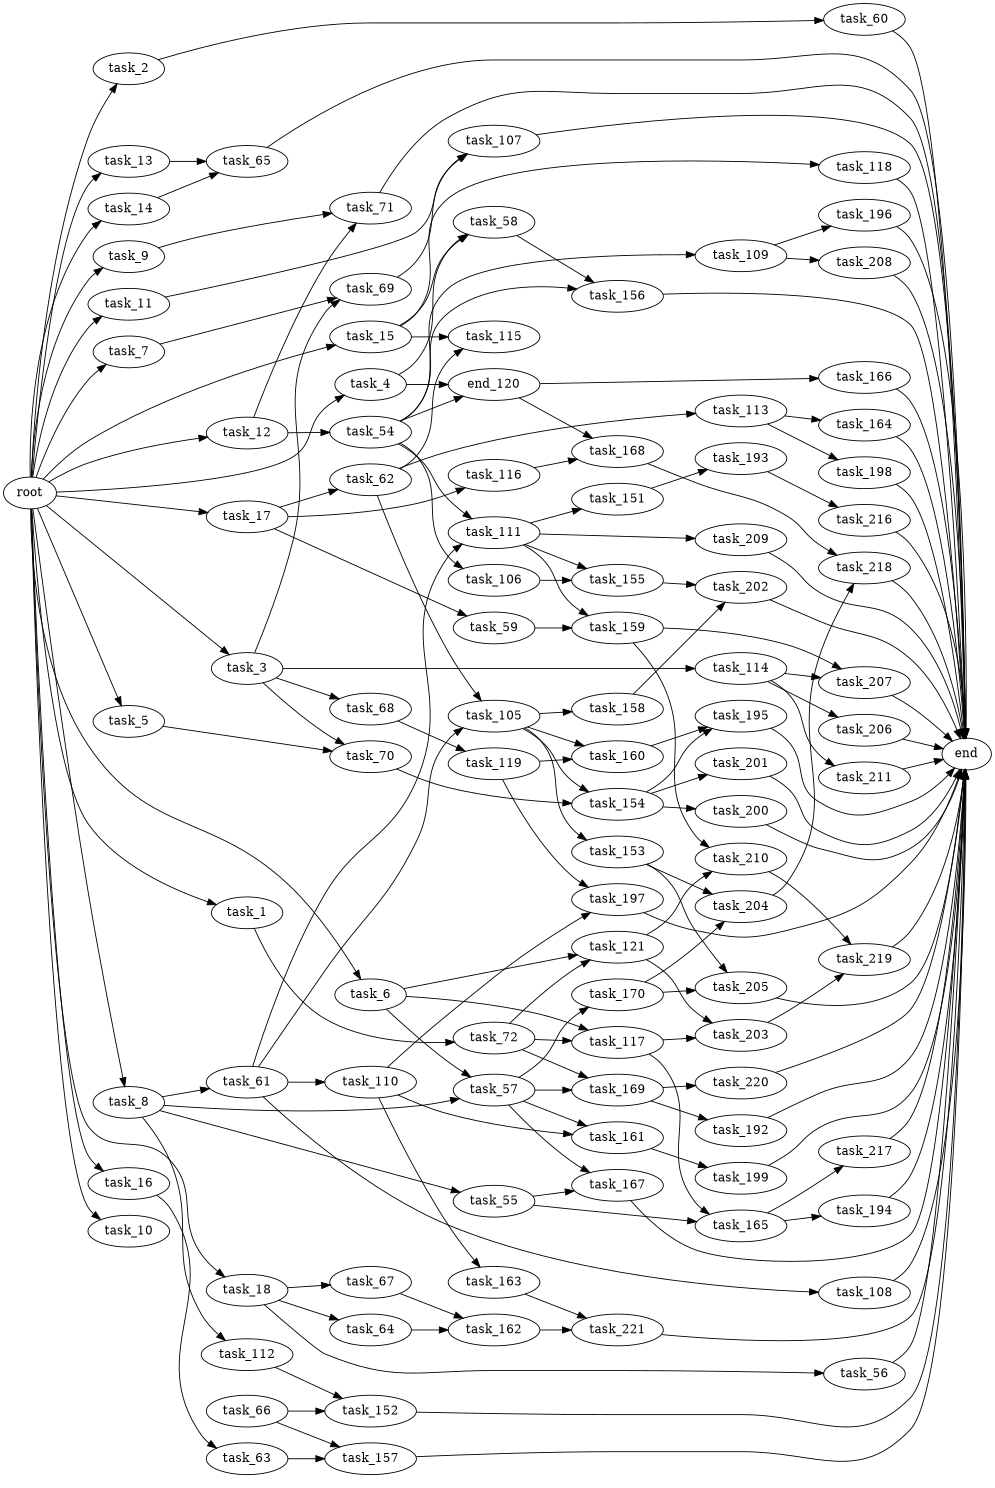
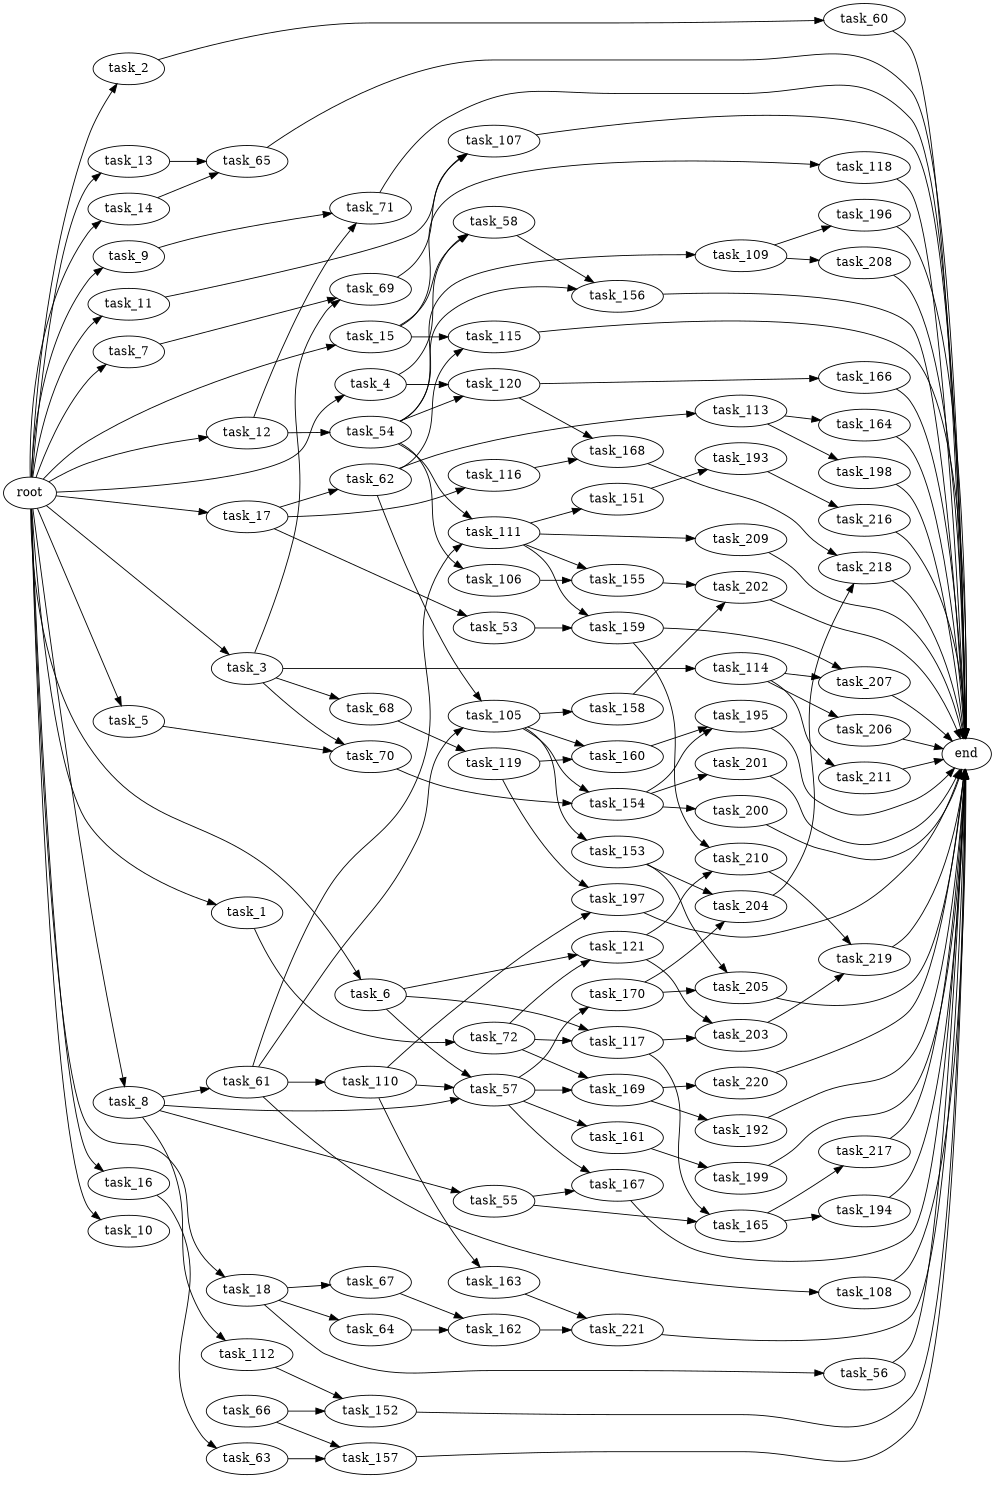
edge "task_115" -> "end": added
node "end_120": label "end_120" -> "task_120"
node "task_59": label "task_59" -> "task_53"
edge "task_110" -> "task_161": now "task_110" -> "task_57"
